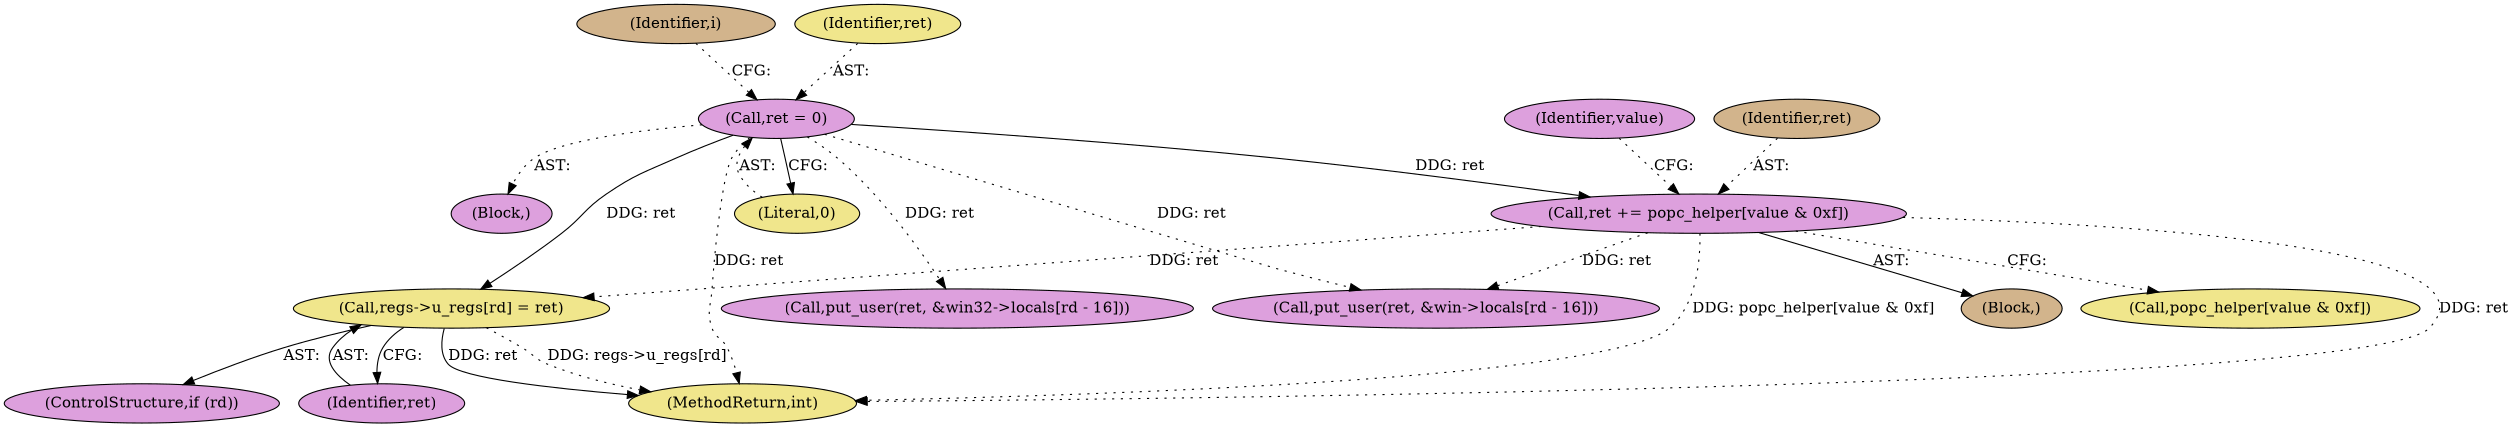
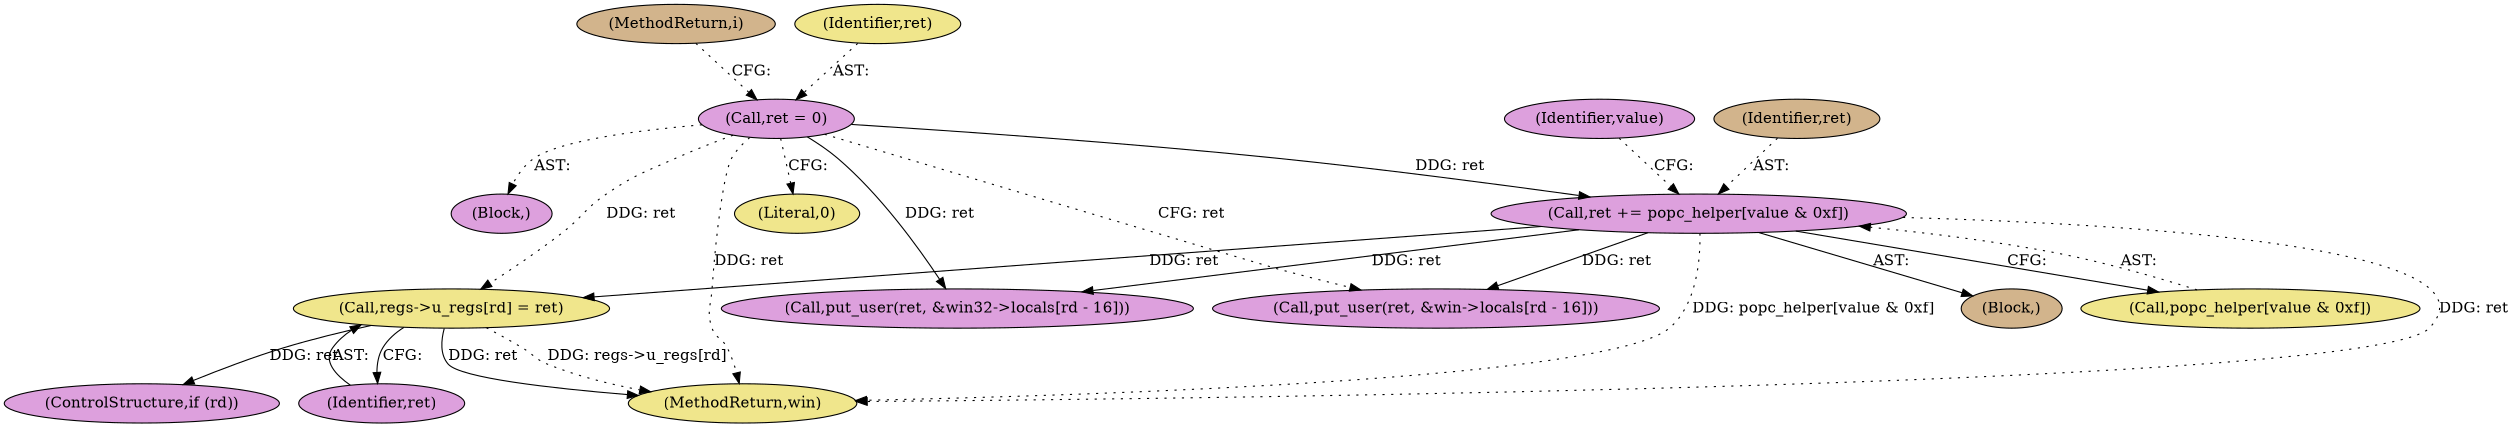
node "(Identifier,i)": label "(Identifier,i)" -> "(MethodReturn,i)"
edge "(Call,ret = 0)" -> "(Literal,0)": style solid -> dotted
edge "(Literal,0)" -> "(Call,ret = 0)": removed, label "AST:"
edge "(Call,ret = 0)" -> "(Call,regs->u_regs[rd] = ret)": style solid -> dotted
edge "(Call,ret = 0)" -> "(Call,put_user(ret, &win32->locals[rd - 16]))": style dotted -> solid
edge "(Call,ret = 0)" -> "(Call,put_user(ret, &win->locals[rd - 16]))": label "DDG: ret" -> "CFG: ret"
edge "(Call,popc_helper[value & 0xf])" -> "(Call,ret += popc_helper[value & 0xf])": added, label "AST:"
edge "(Call,ret += popc_helper[value & 0xf])" -> "(Call,put_user(ret, &win->locals[rd - 16]))": style dotted -> solid
edge "(Call,ret += popc_helper[value & 0xf])" -> "(Call,put_user(ret, &win32->locals[rd - 16]))": added, label "DDG: ret"
edge "(Call,ret += popc_helper[value & 0xf])" -> "(Call,popc_helper[value & 0xf])": style dotted -> solid
edge "(Call,ret += popc_helper[value & 0xf])" -> "(Call,regs->u_regs[rd] = ret)": style dotted -> solid
edge "(Call,regs->u_regs[rd] = ret)" -> "(ControlStructure,if (rd))": label "AST: " -> "DDG: ret"
node "(MethodReturn,int)": label "(MethodReturn,int)" -> "(MethodReturn,win)"
